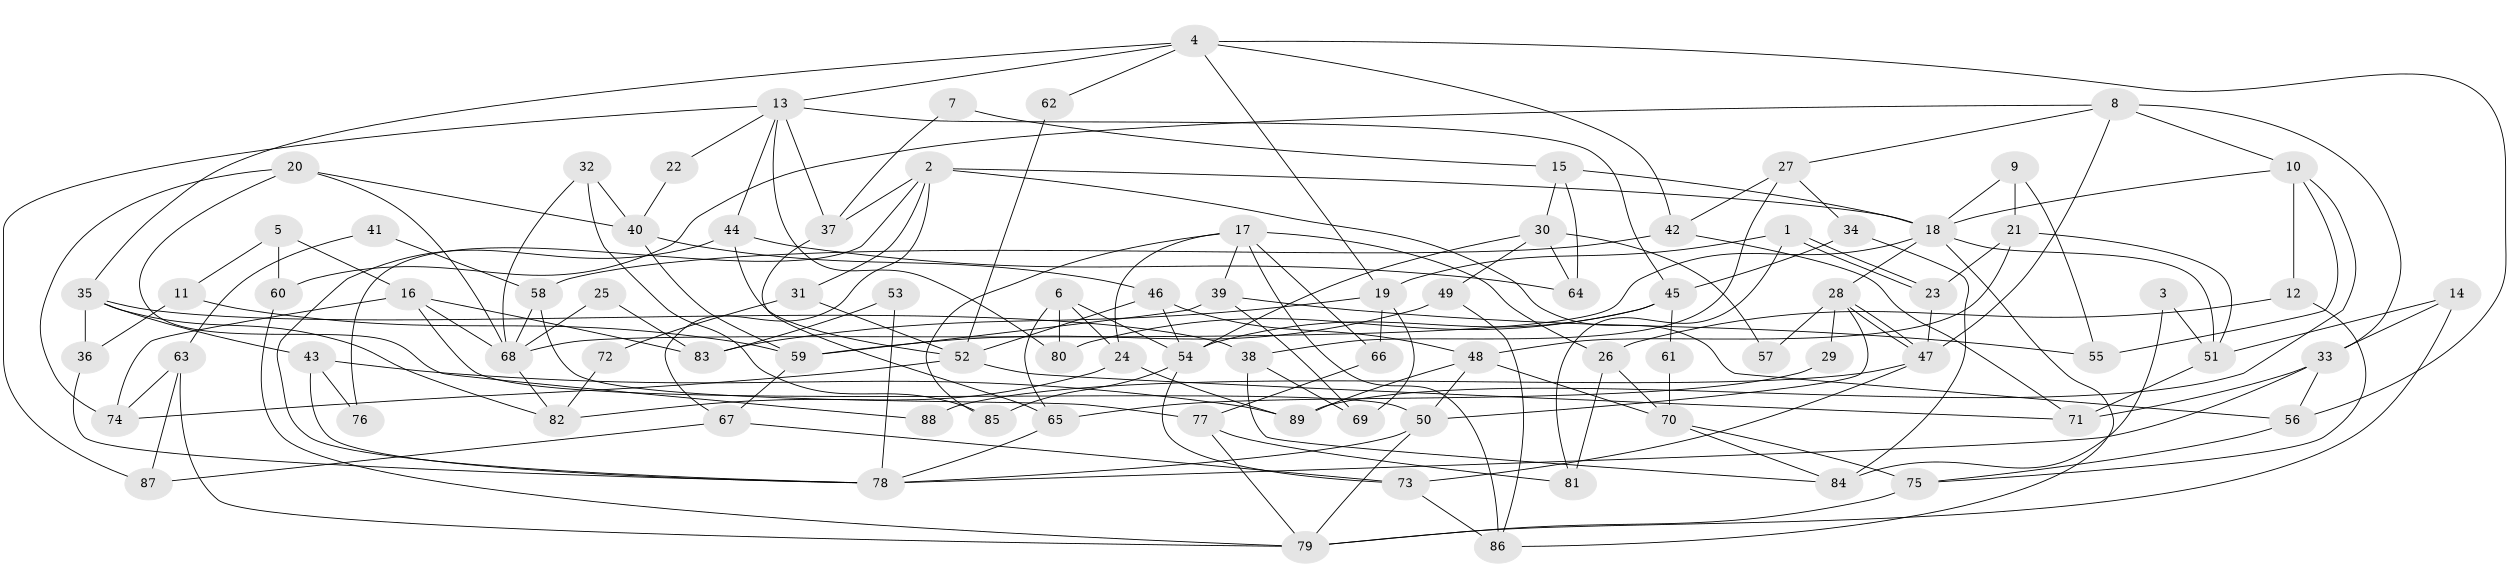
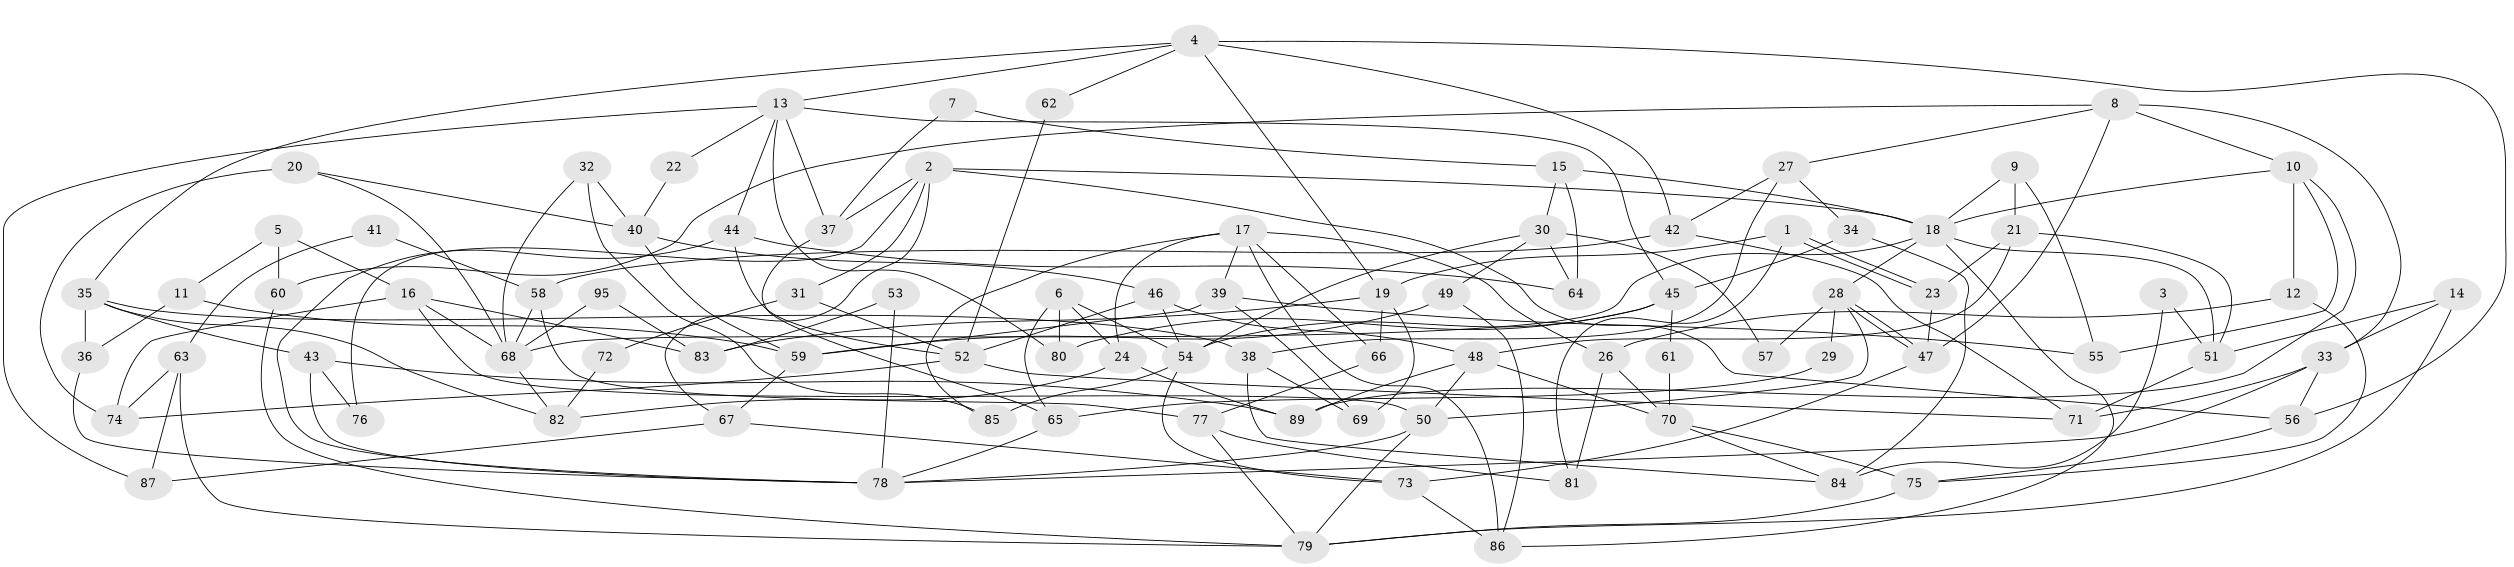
node "25": label "25" -> "95"
node "88": removed
